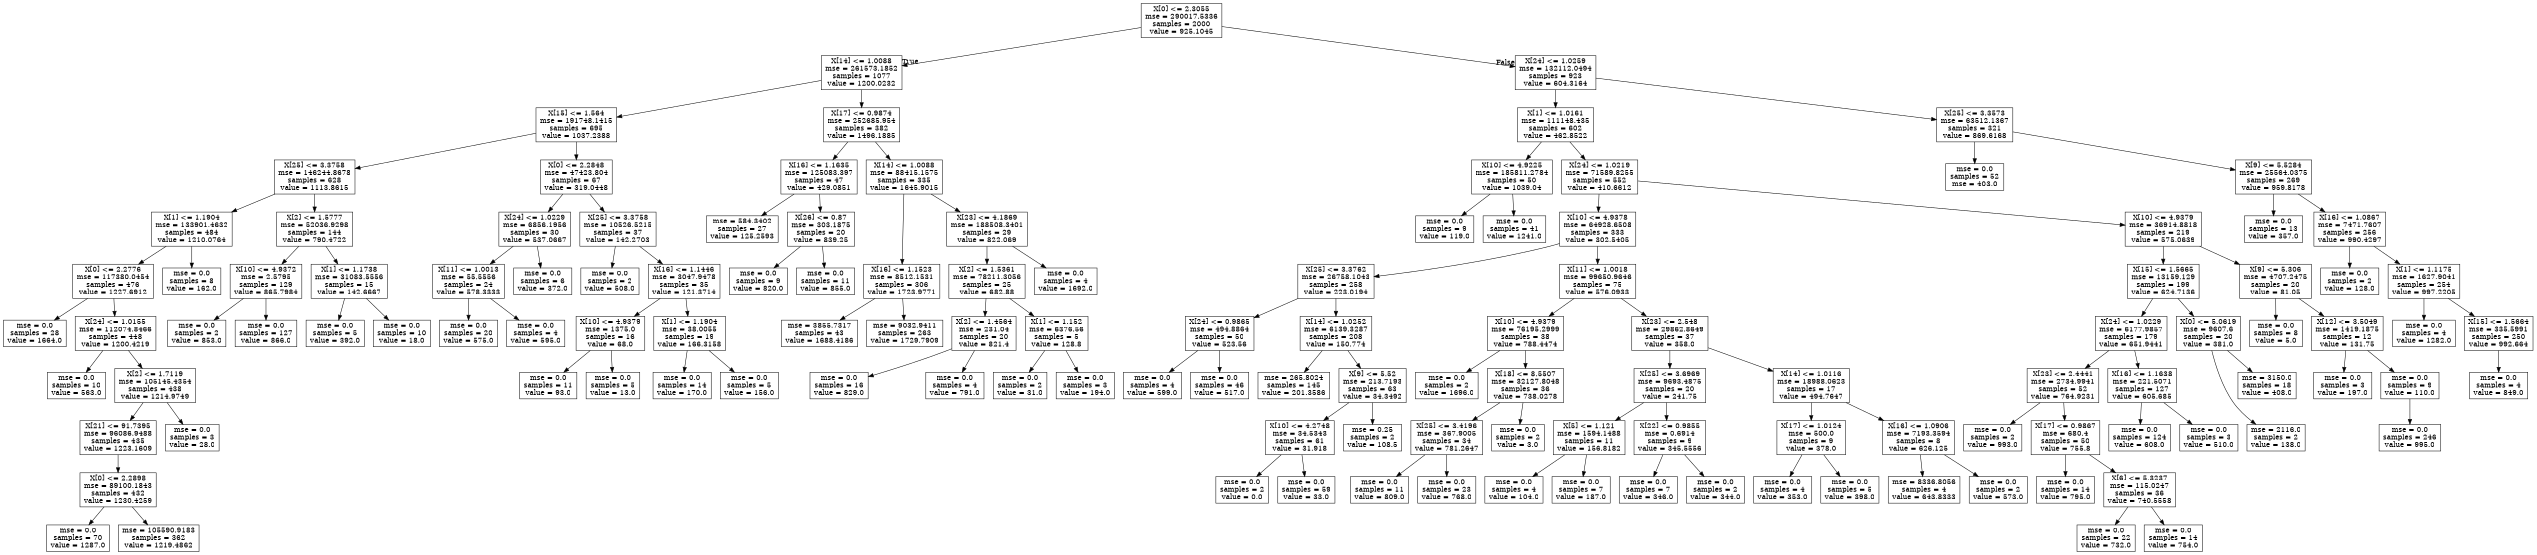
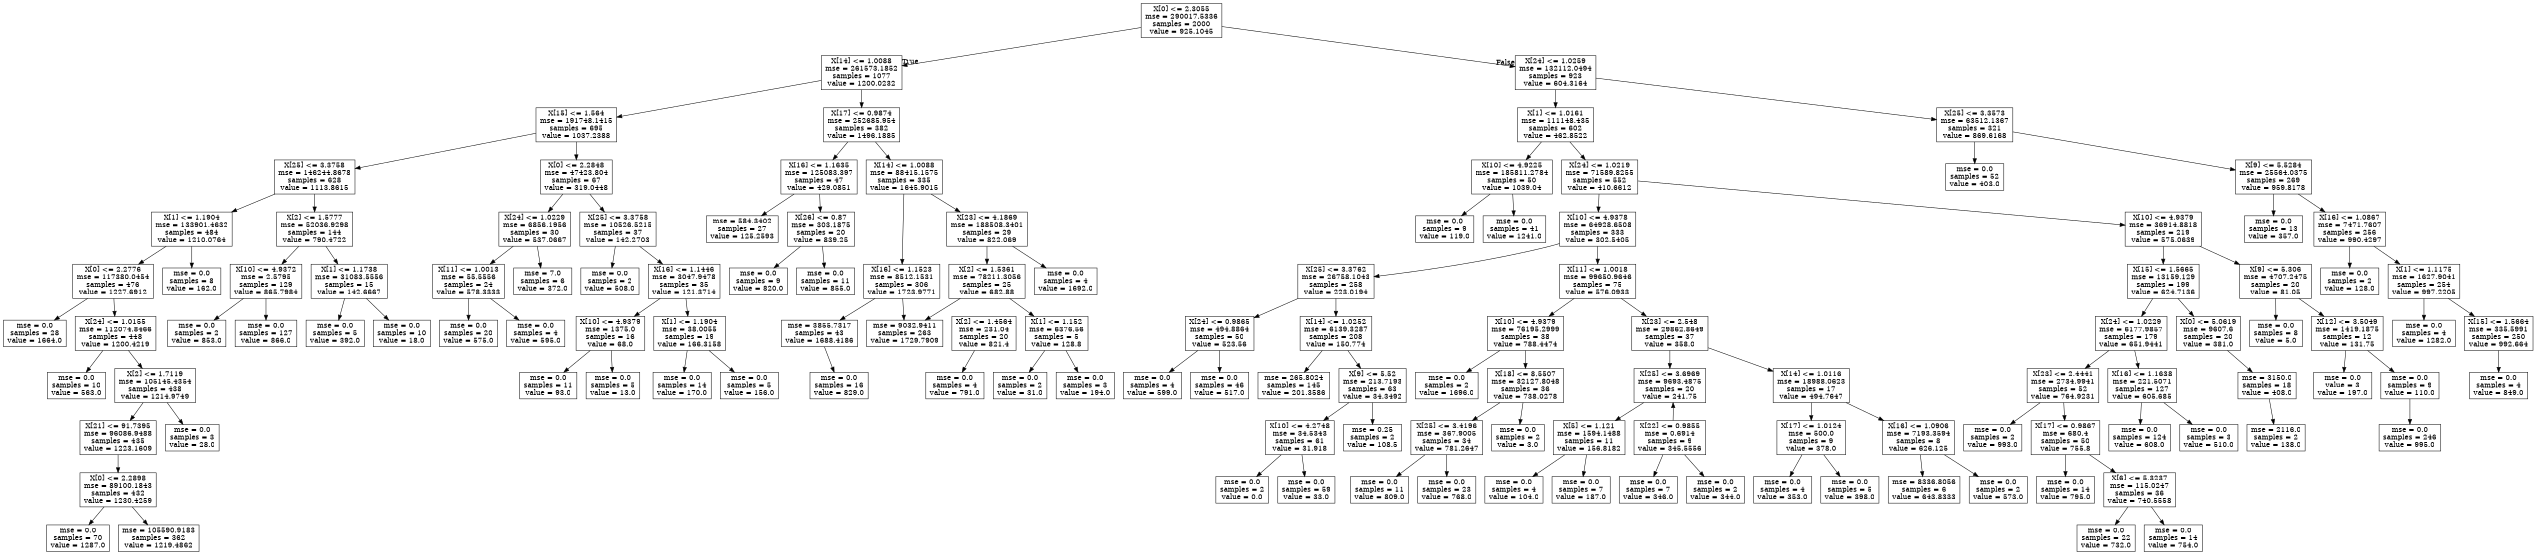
node "mse = 0.0 samples = 52 mse = 403.0": label "mse = 0.0 samples = 52 mse = 403.0" -> "mse = 0.0 samples = 52 value = 403.0"
node "mse = 0.0 samples = 6 value = 372.0": label "mse = 0.0 samples = 6 value = 372.0" -> "mse = 7.0 samples = 6 value = 372.0"
edge "X[2] <= 1.5361 mse = 78211.3056 samples = 25 value = 682.88" -> "X[2] <= 1.4564 mse = 231.04 samples = 20 value = 821.4": now "X[2] <= 1.5361 mse = 78211.3056 samples = 25 value = 682.88" -> "mse = 9032.9411 samples = 263 value = 1729.7909"
edge "X[2] <= 1.4564 mse = 231.04 samples = 20 value = 821.4" -> "mse = 0.0 samples = 16 value = 829.0": now "mse = 3855.7317 samples = 43 value = 1688.4186" -> "mse = 0.0 samples = 16 value = 829.0"
node "mse = 0.0 samples = 3 value = 197.0": label "mse = 0.0 samples = 3 value = 197.0" -> "mse = 0.0 value = 3 value = 197.0"
edge "X[0] <= 5.0619 mse = 9607.6 samples = 20 value = 381.0" -> "mse = 2116.0 samples = 2 value = 138.0": now "mse = 3150.0 samples = 18 value = 408.0" -> "mse = 2116.0 samples = 2 value = 138.0"
edge "X[25] <= 3.6969 mse = 9693.4875 samples = 20 value = 241.75" -> "X[22] <= 0.9855 mse = 0.6914 samples = 9 value = 345.5556": reversed
node "mse = 8336.8056 samples = 4 value = 643.8333": label "mse = 8336.8056 samples = 4 value = 643.8333" -> "mse = 8336.8056 samples = 6 value = 643.8333"
